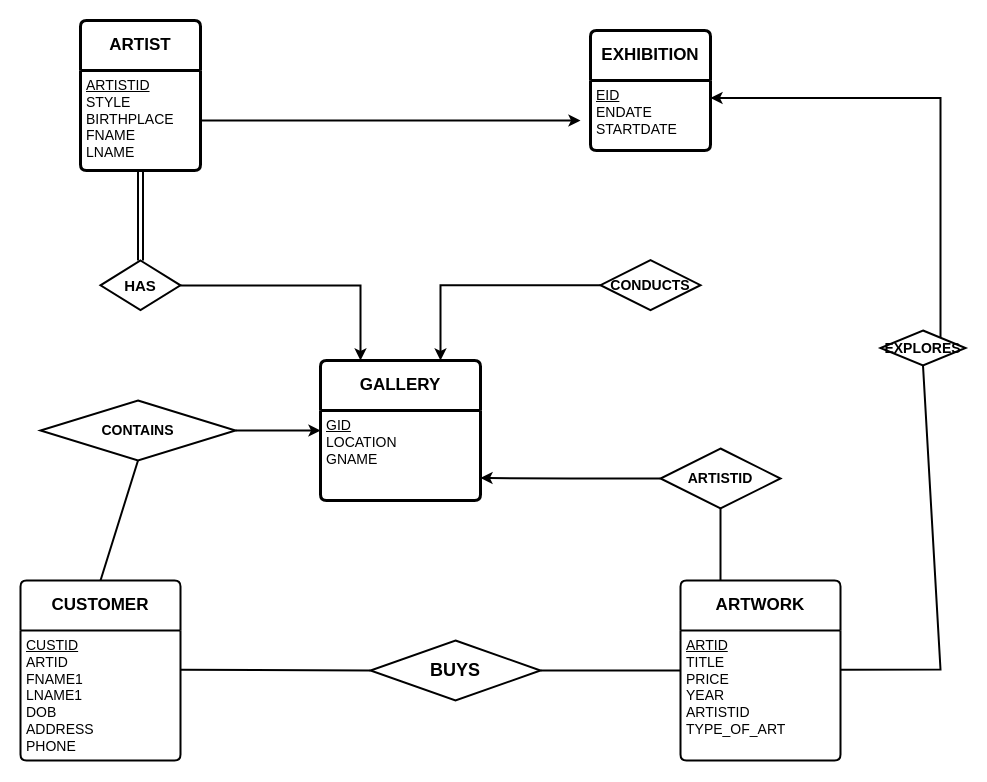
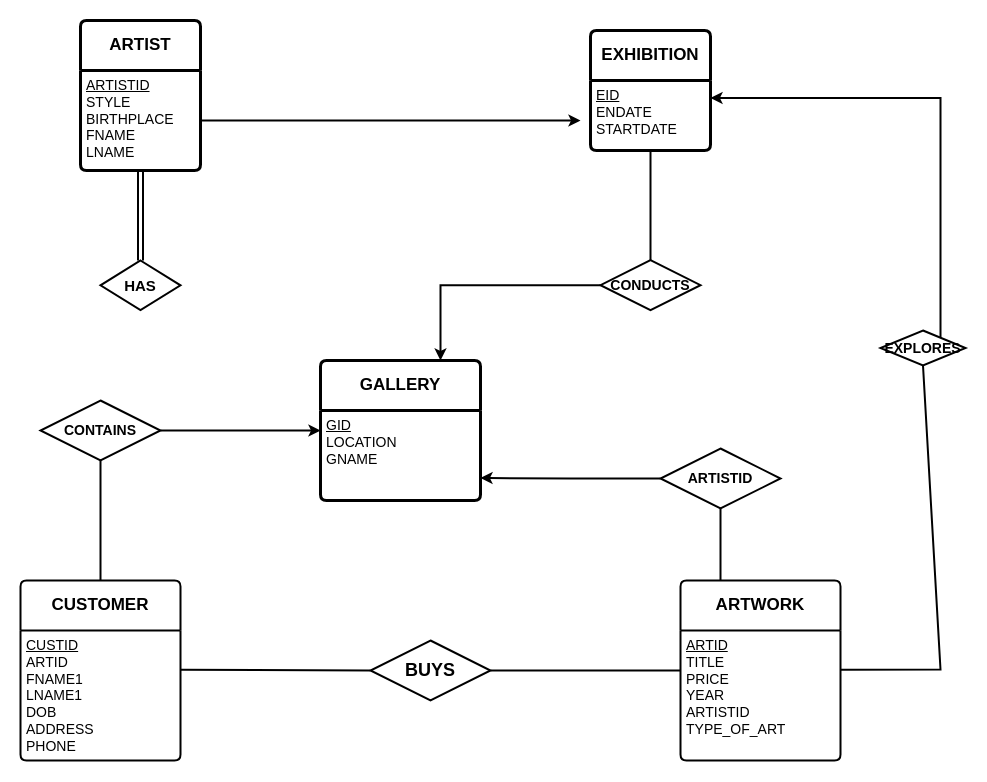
edge "EID ENDATE STARTDATE" -- "CONDUCTS": added
edge "HAS" -> "GALLERY": removed
node "CONTAINS": size 195x60 -> 120x60
node "BUYS": size 170x60 -> 120x60
